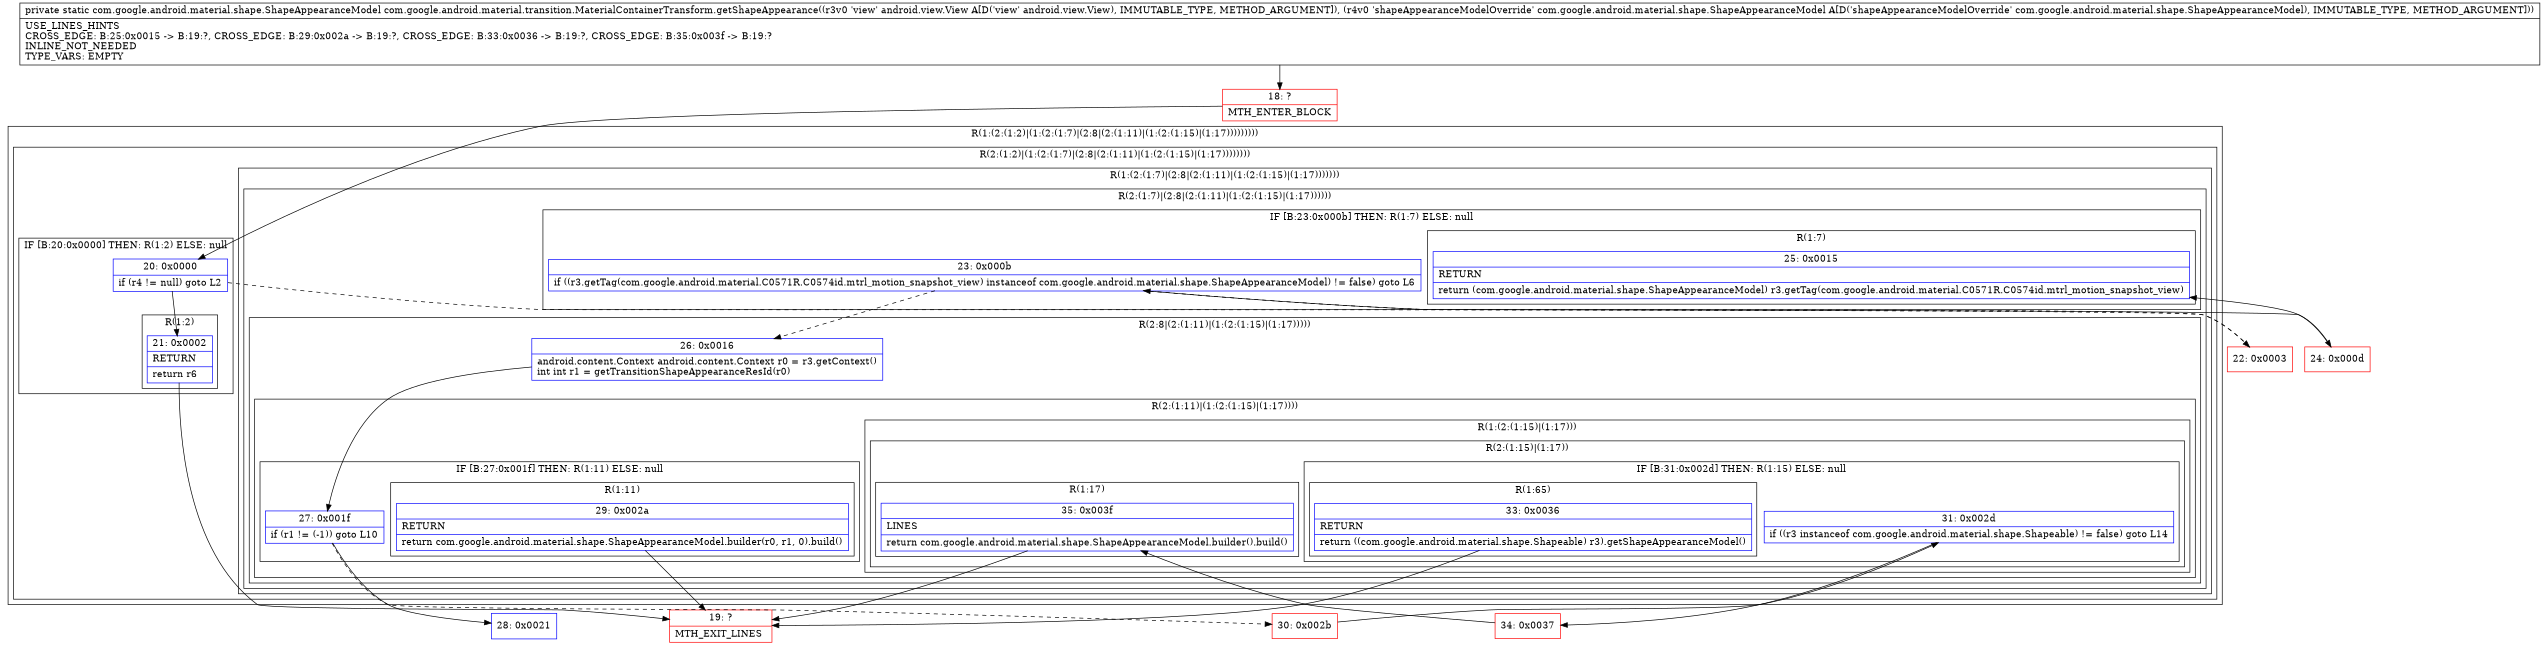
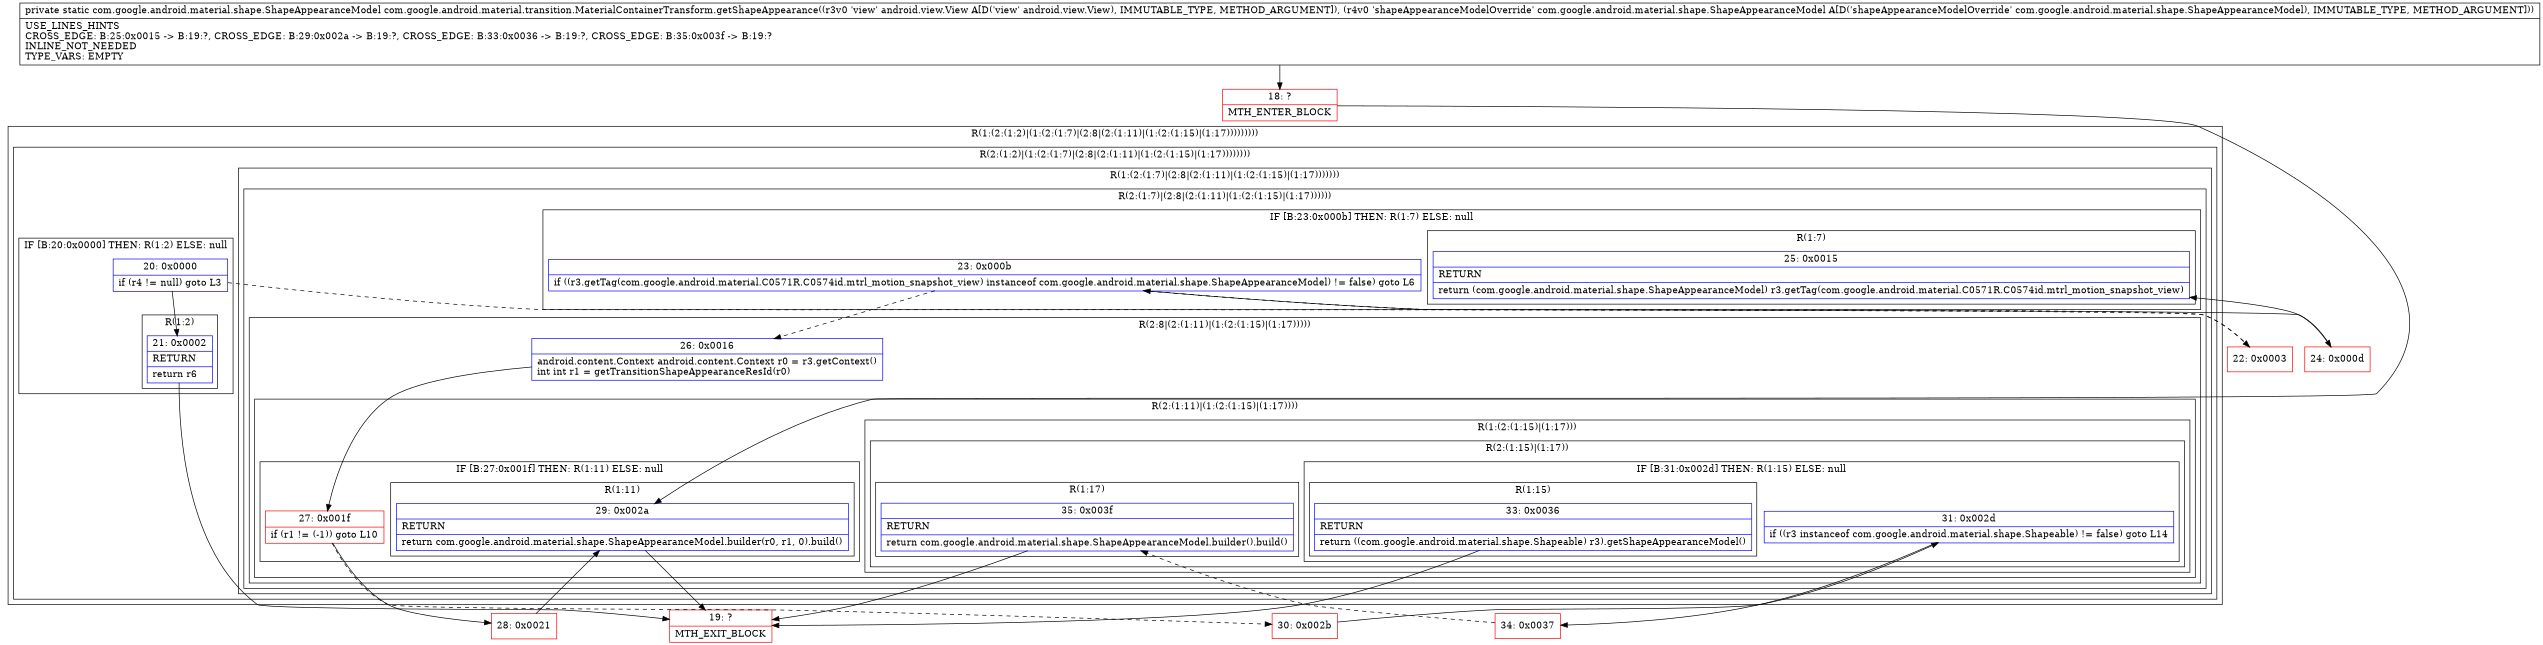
edge "18: ?" -> "20: 0x0000": now "18: ?" -> "29: 0x002a"
node "20: 0x0000": text "if (r4 != null) goto L2" -> "if (r4 != null) goto L3"
cluster "R(1:65)": label "R(1:65)" -> "R(1:15)"
node "35: 0x003f": text "LINES" -> "RETURN"
node "27: 0x001f": color blue -> red
edge "28: 0x0021" -> "29: 0x002a": added
edge "34: 0x0037" -> "35: 0x003f": style solid -> dashed
node "28: 0x0021": color blue -> red
node "19: ?": text "MTH_EXIT_LINES" -> "MTH_EXIT_BLOCK"
